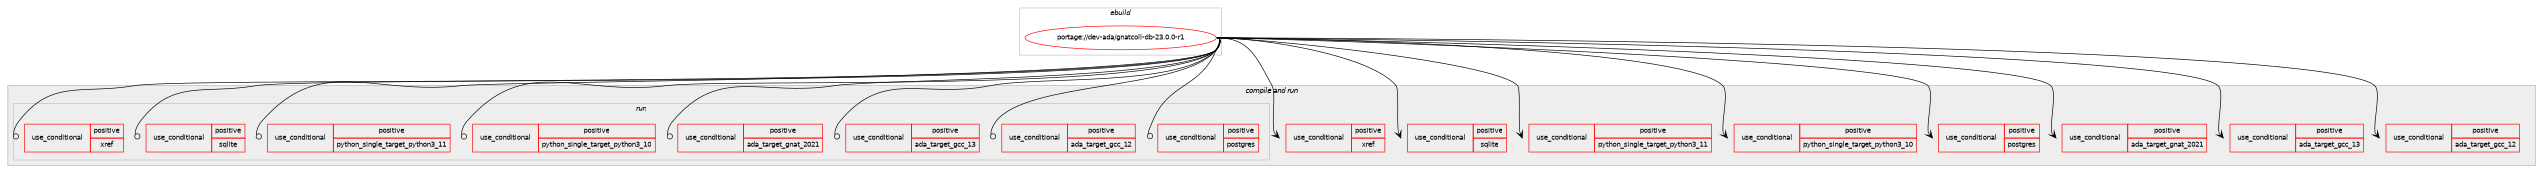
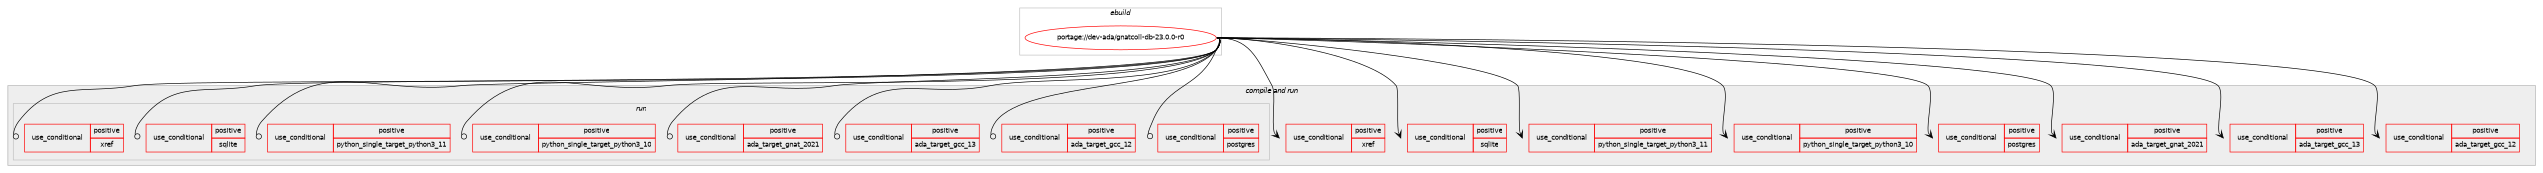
node "portage://dev-ada/gnatcoll-db-23.0.0-r1": label "portage://dev-ada/gnatcoll-db-23.0.0-r1" -> "portage://dev-ada/gnatcoll-db-23.0.0-r0"
